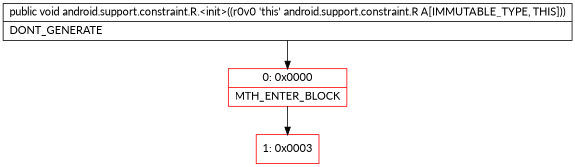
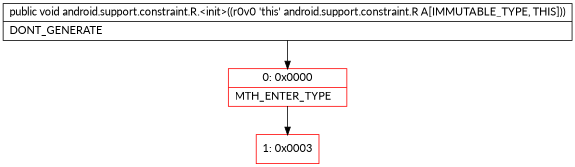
node "0: 0x0000": text "MTH_ENTER_BLOCK" -> "MTH_ENTER_TYPE"
